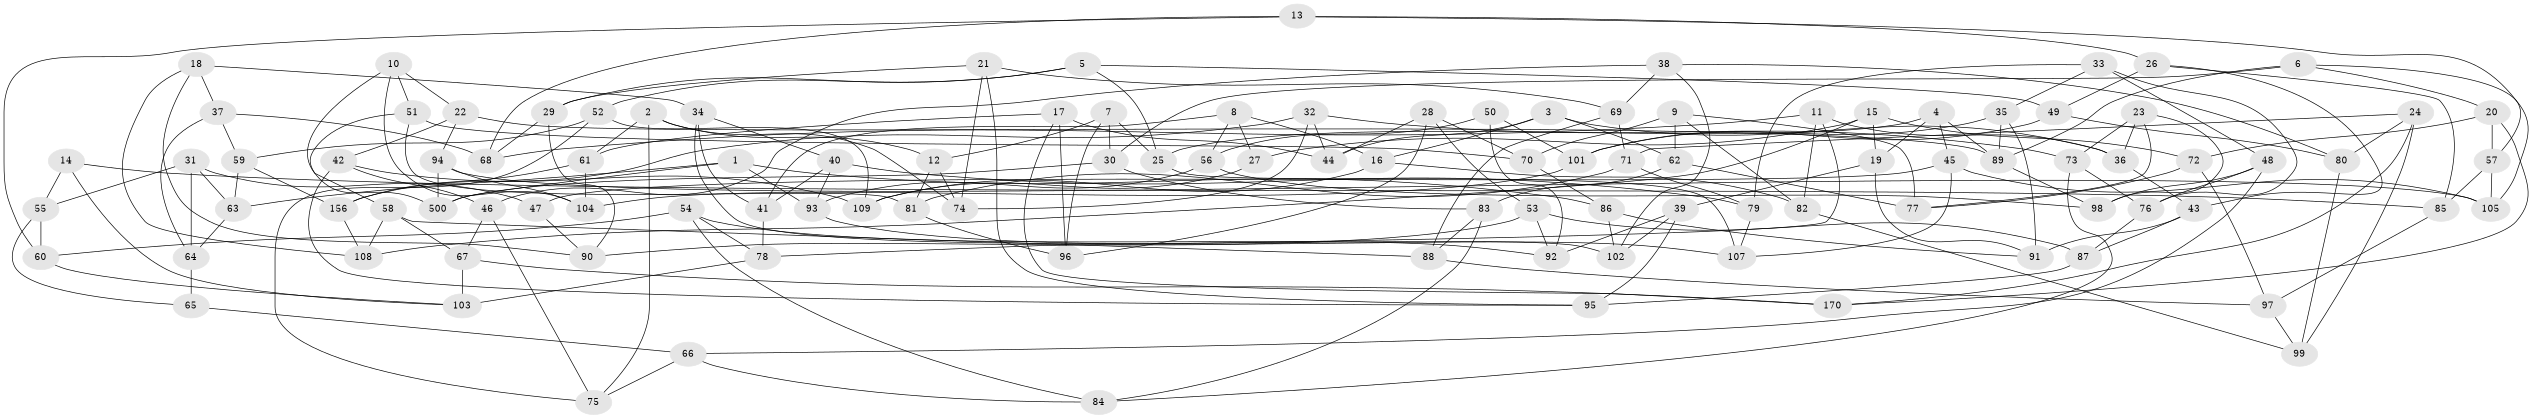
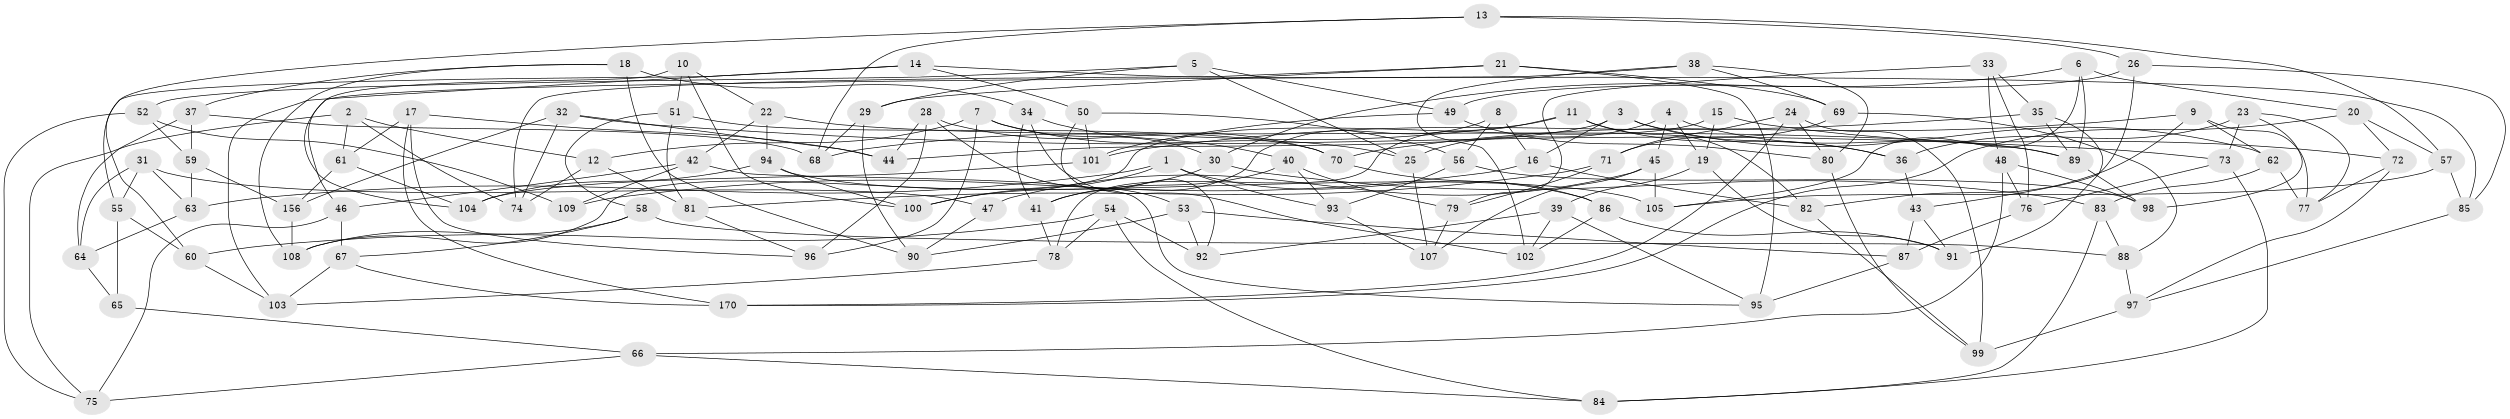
edge "14" -- "50": added
node "27": removed
node "500": label "500" -> "100"
